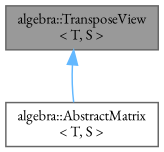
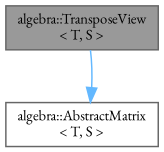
edge "algebra::AbstractMatrix < T, S >" -> "algebra::TransposeView < T, S >": reversed
